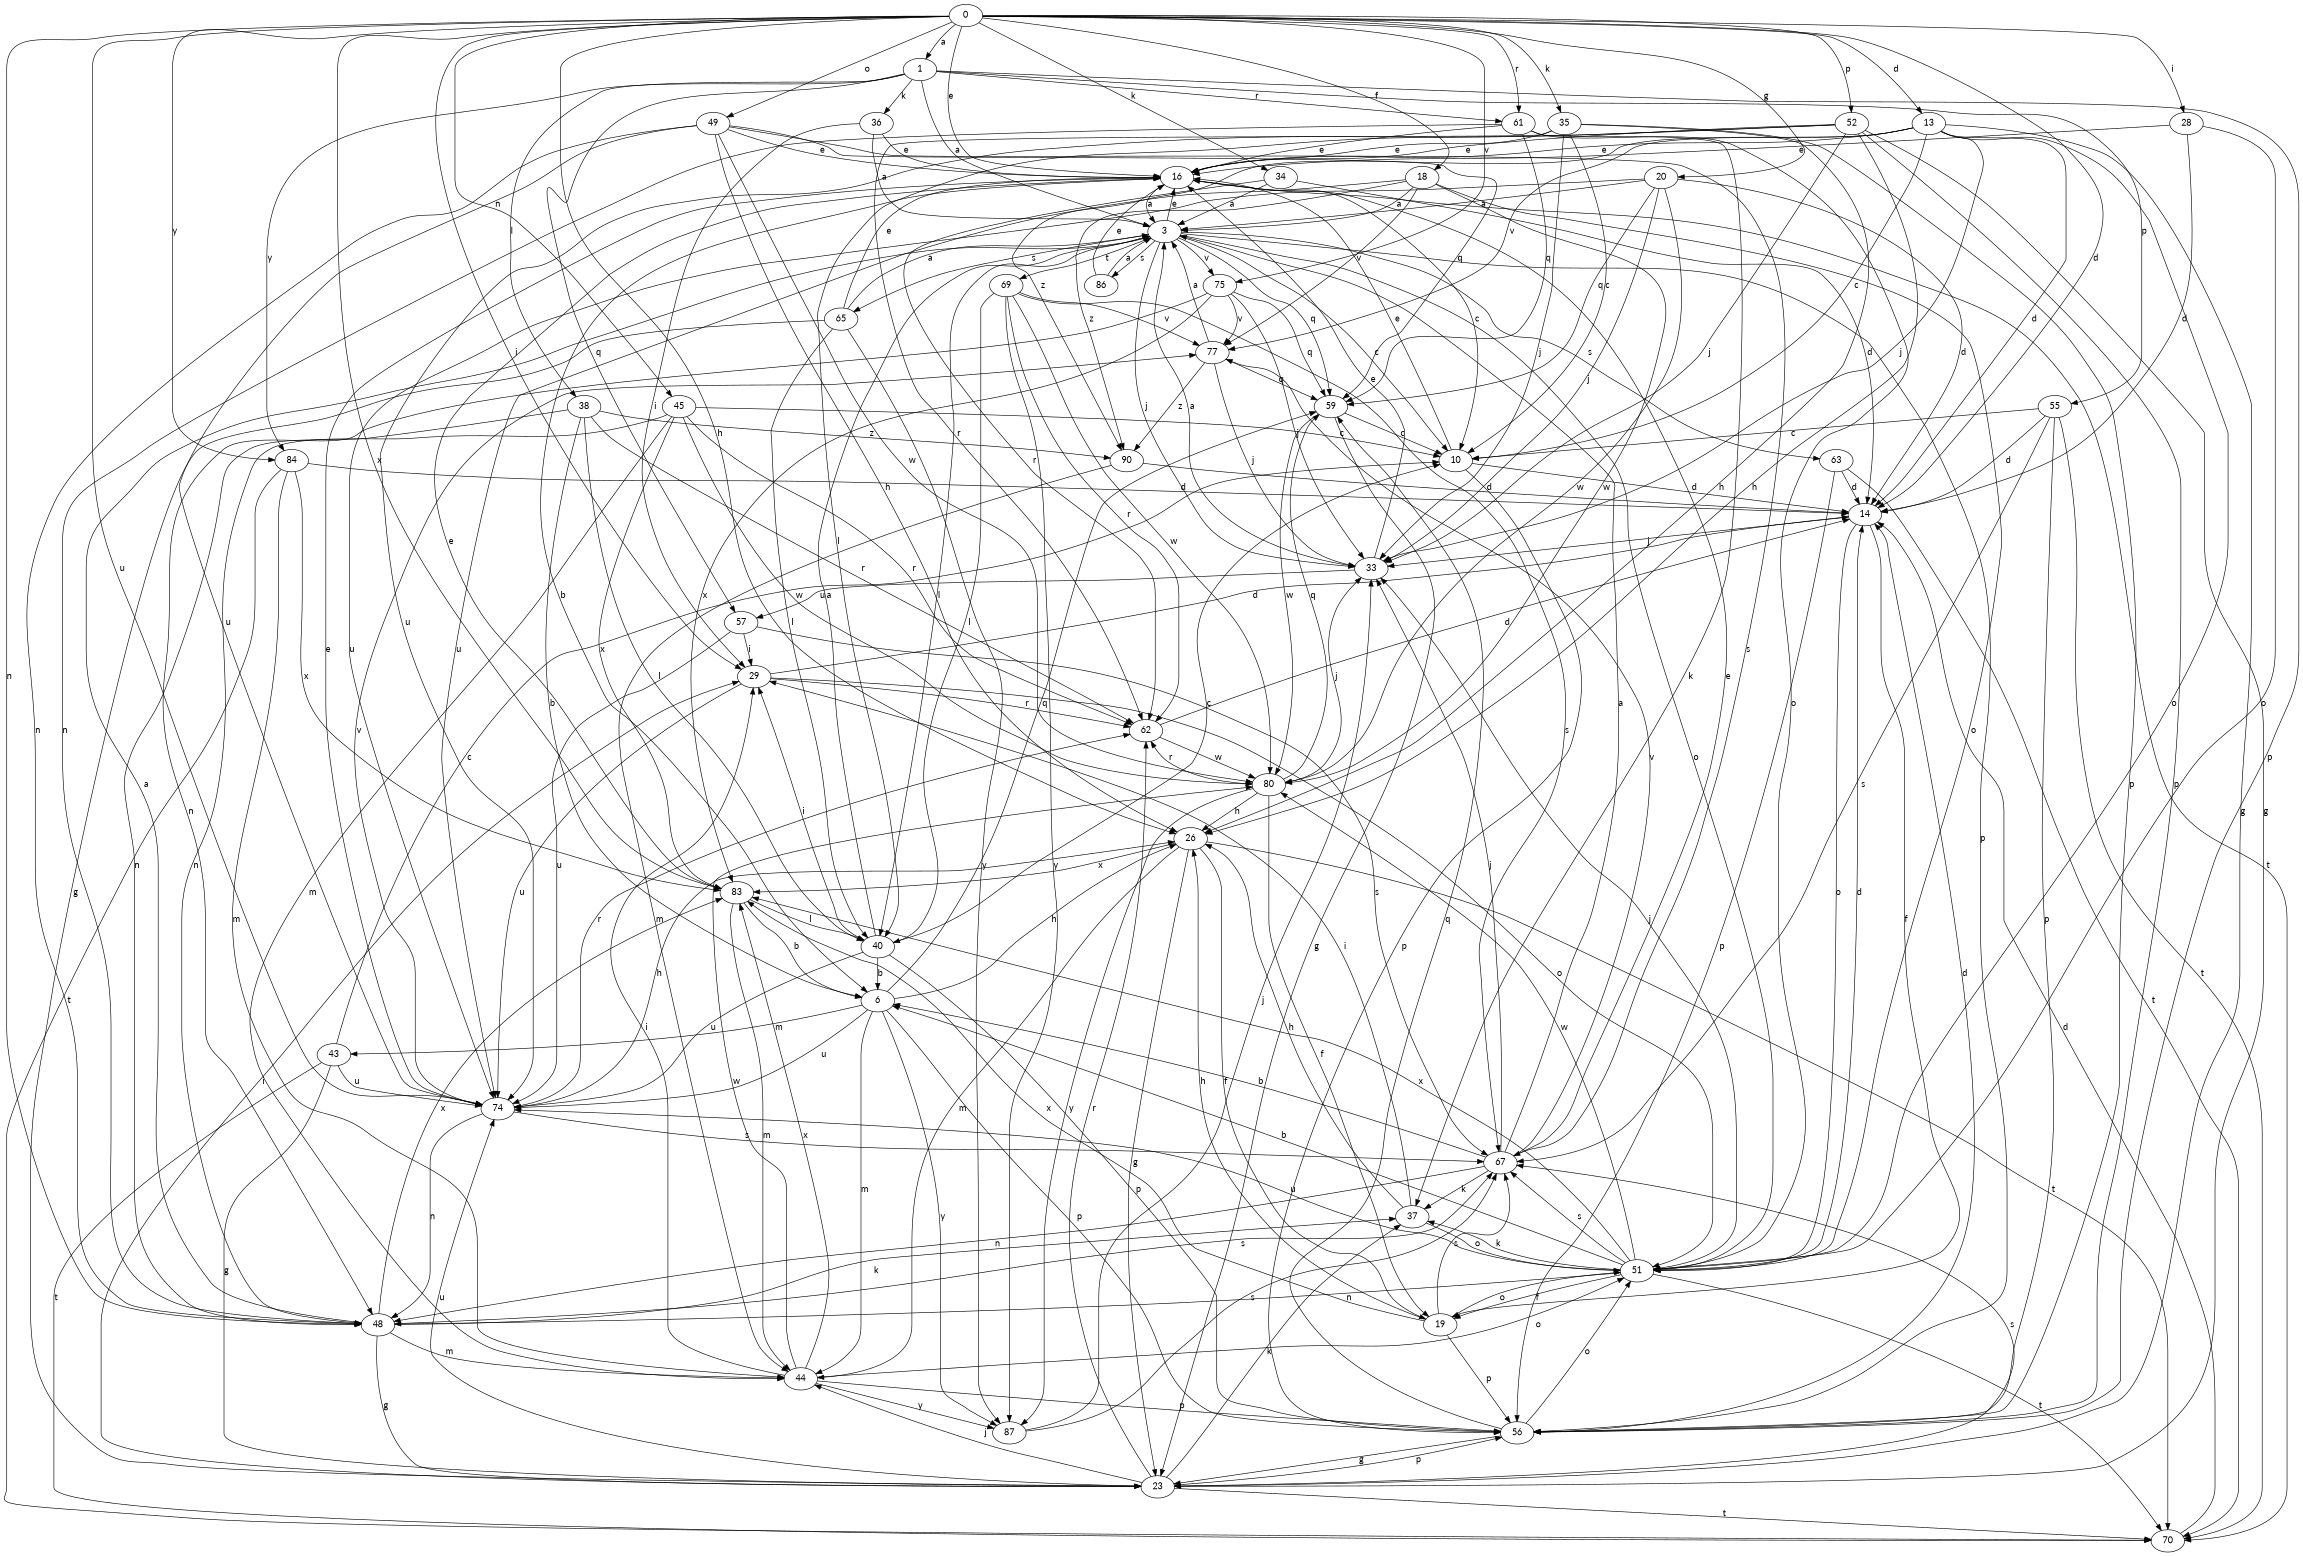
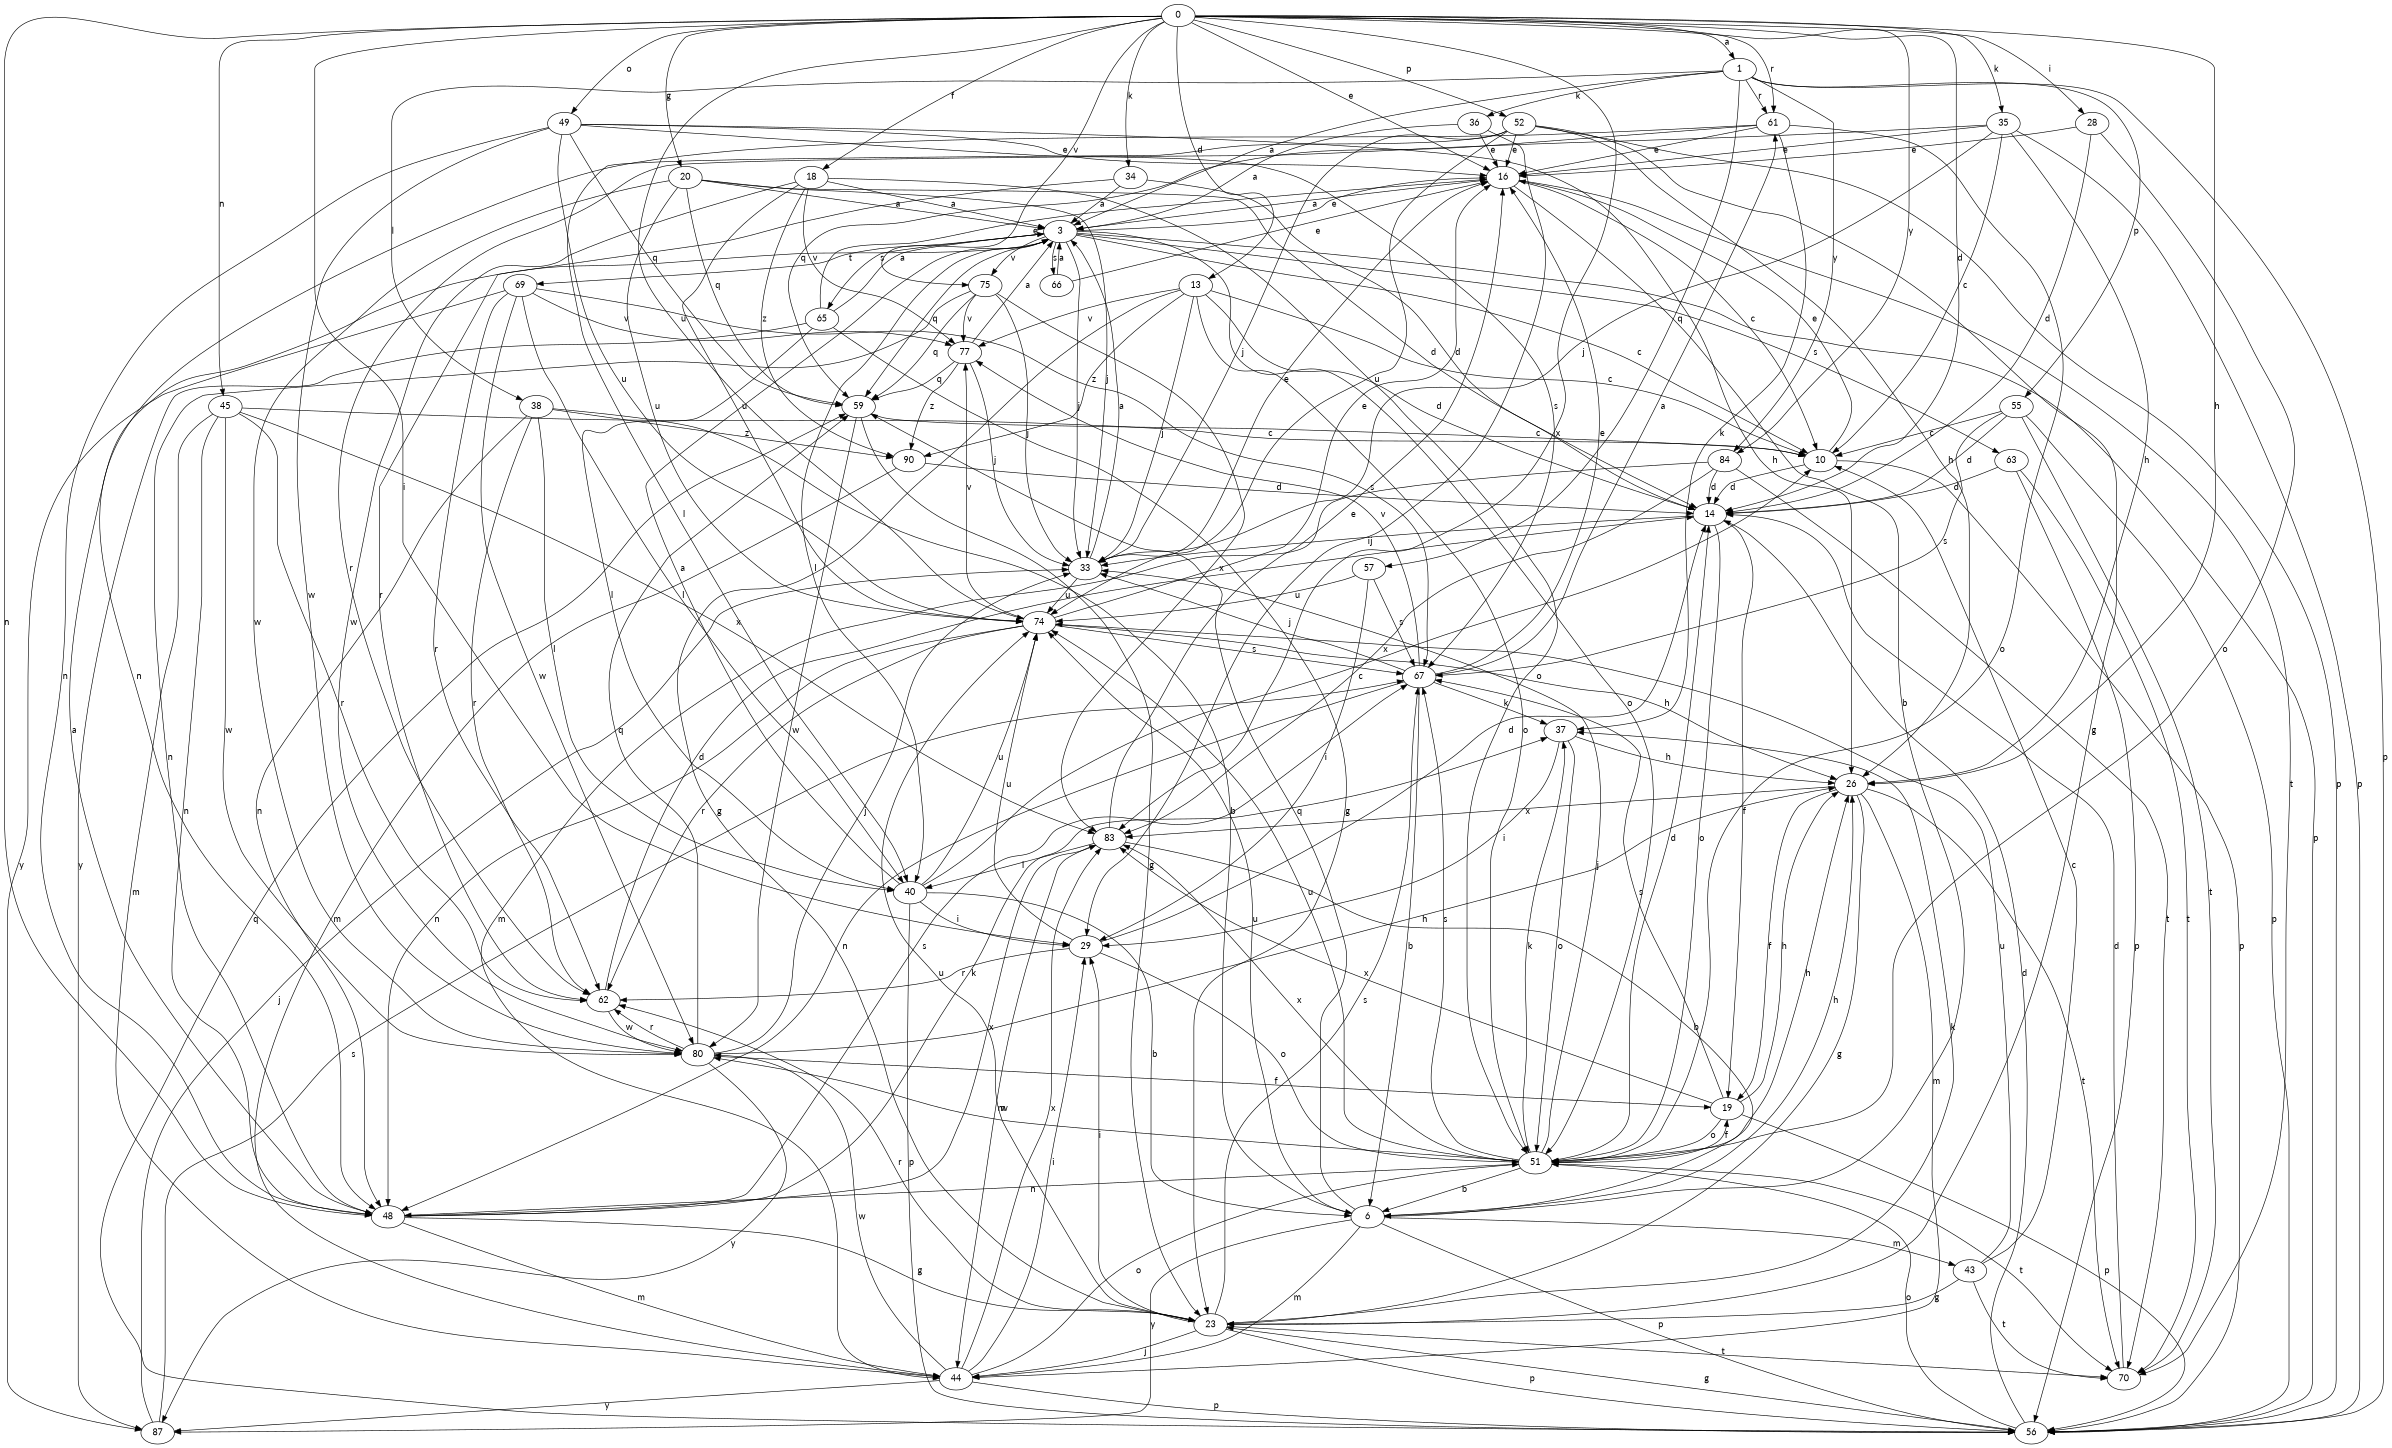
edge "13" -> "16": removed, label "e"
node "86": label "86" -> "66"
edge "33" -> "57": now "33" -> "74"
edge "67" -> "3": now "67" -> "61"
edge "51" -> "26": added, label "h"
